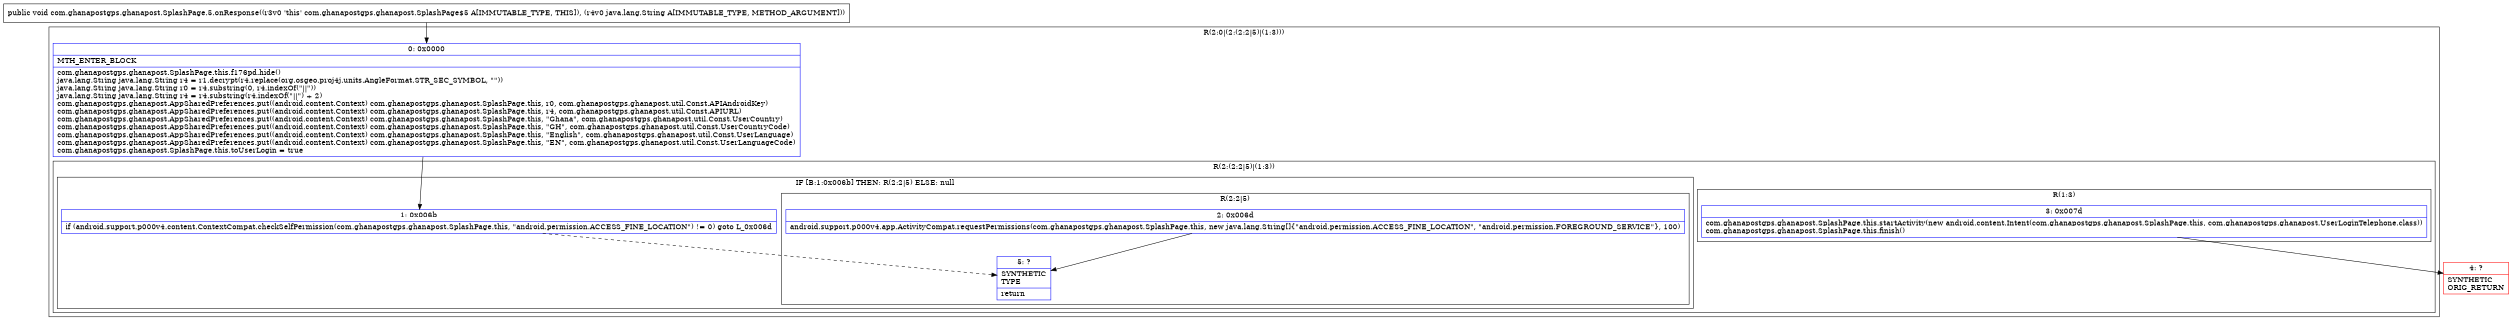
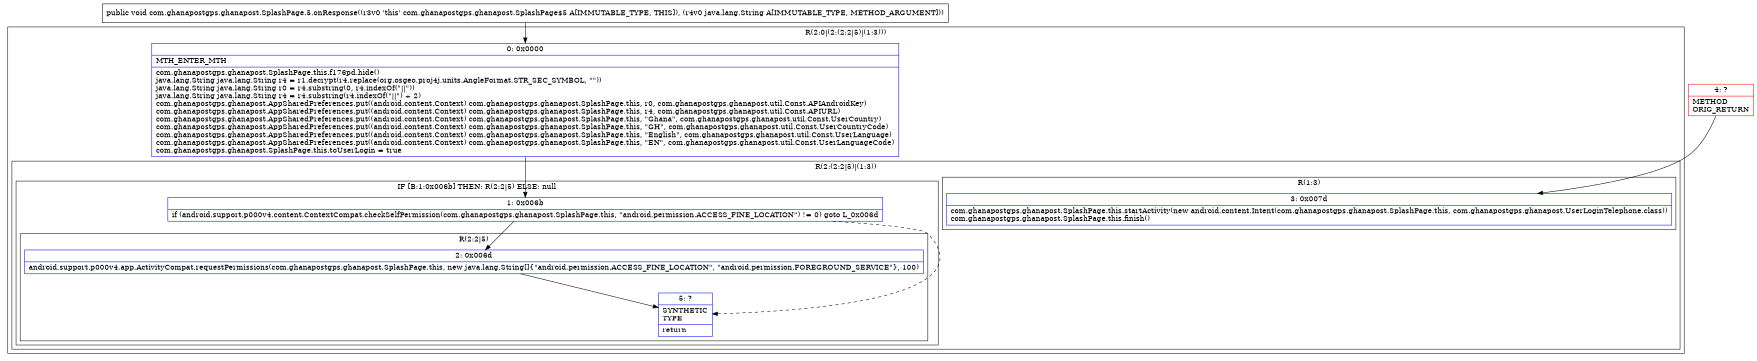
node "0: 0x0000": text "MTH_ENTER_BLOCK" -> "MTH_ENTER_MTH"
edge "1: 0x006b" -> "2: 0x006d": added
edge "3: 0x007d" -> "4: ?": reversed
node "4: ?": text "SYNTHETIC" -> "METHOD"
